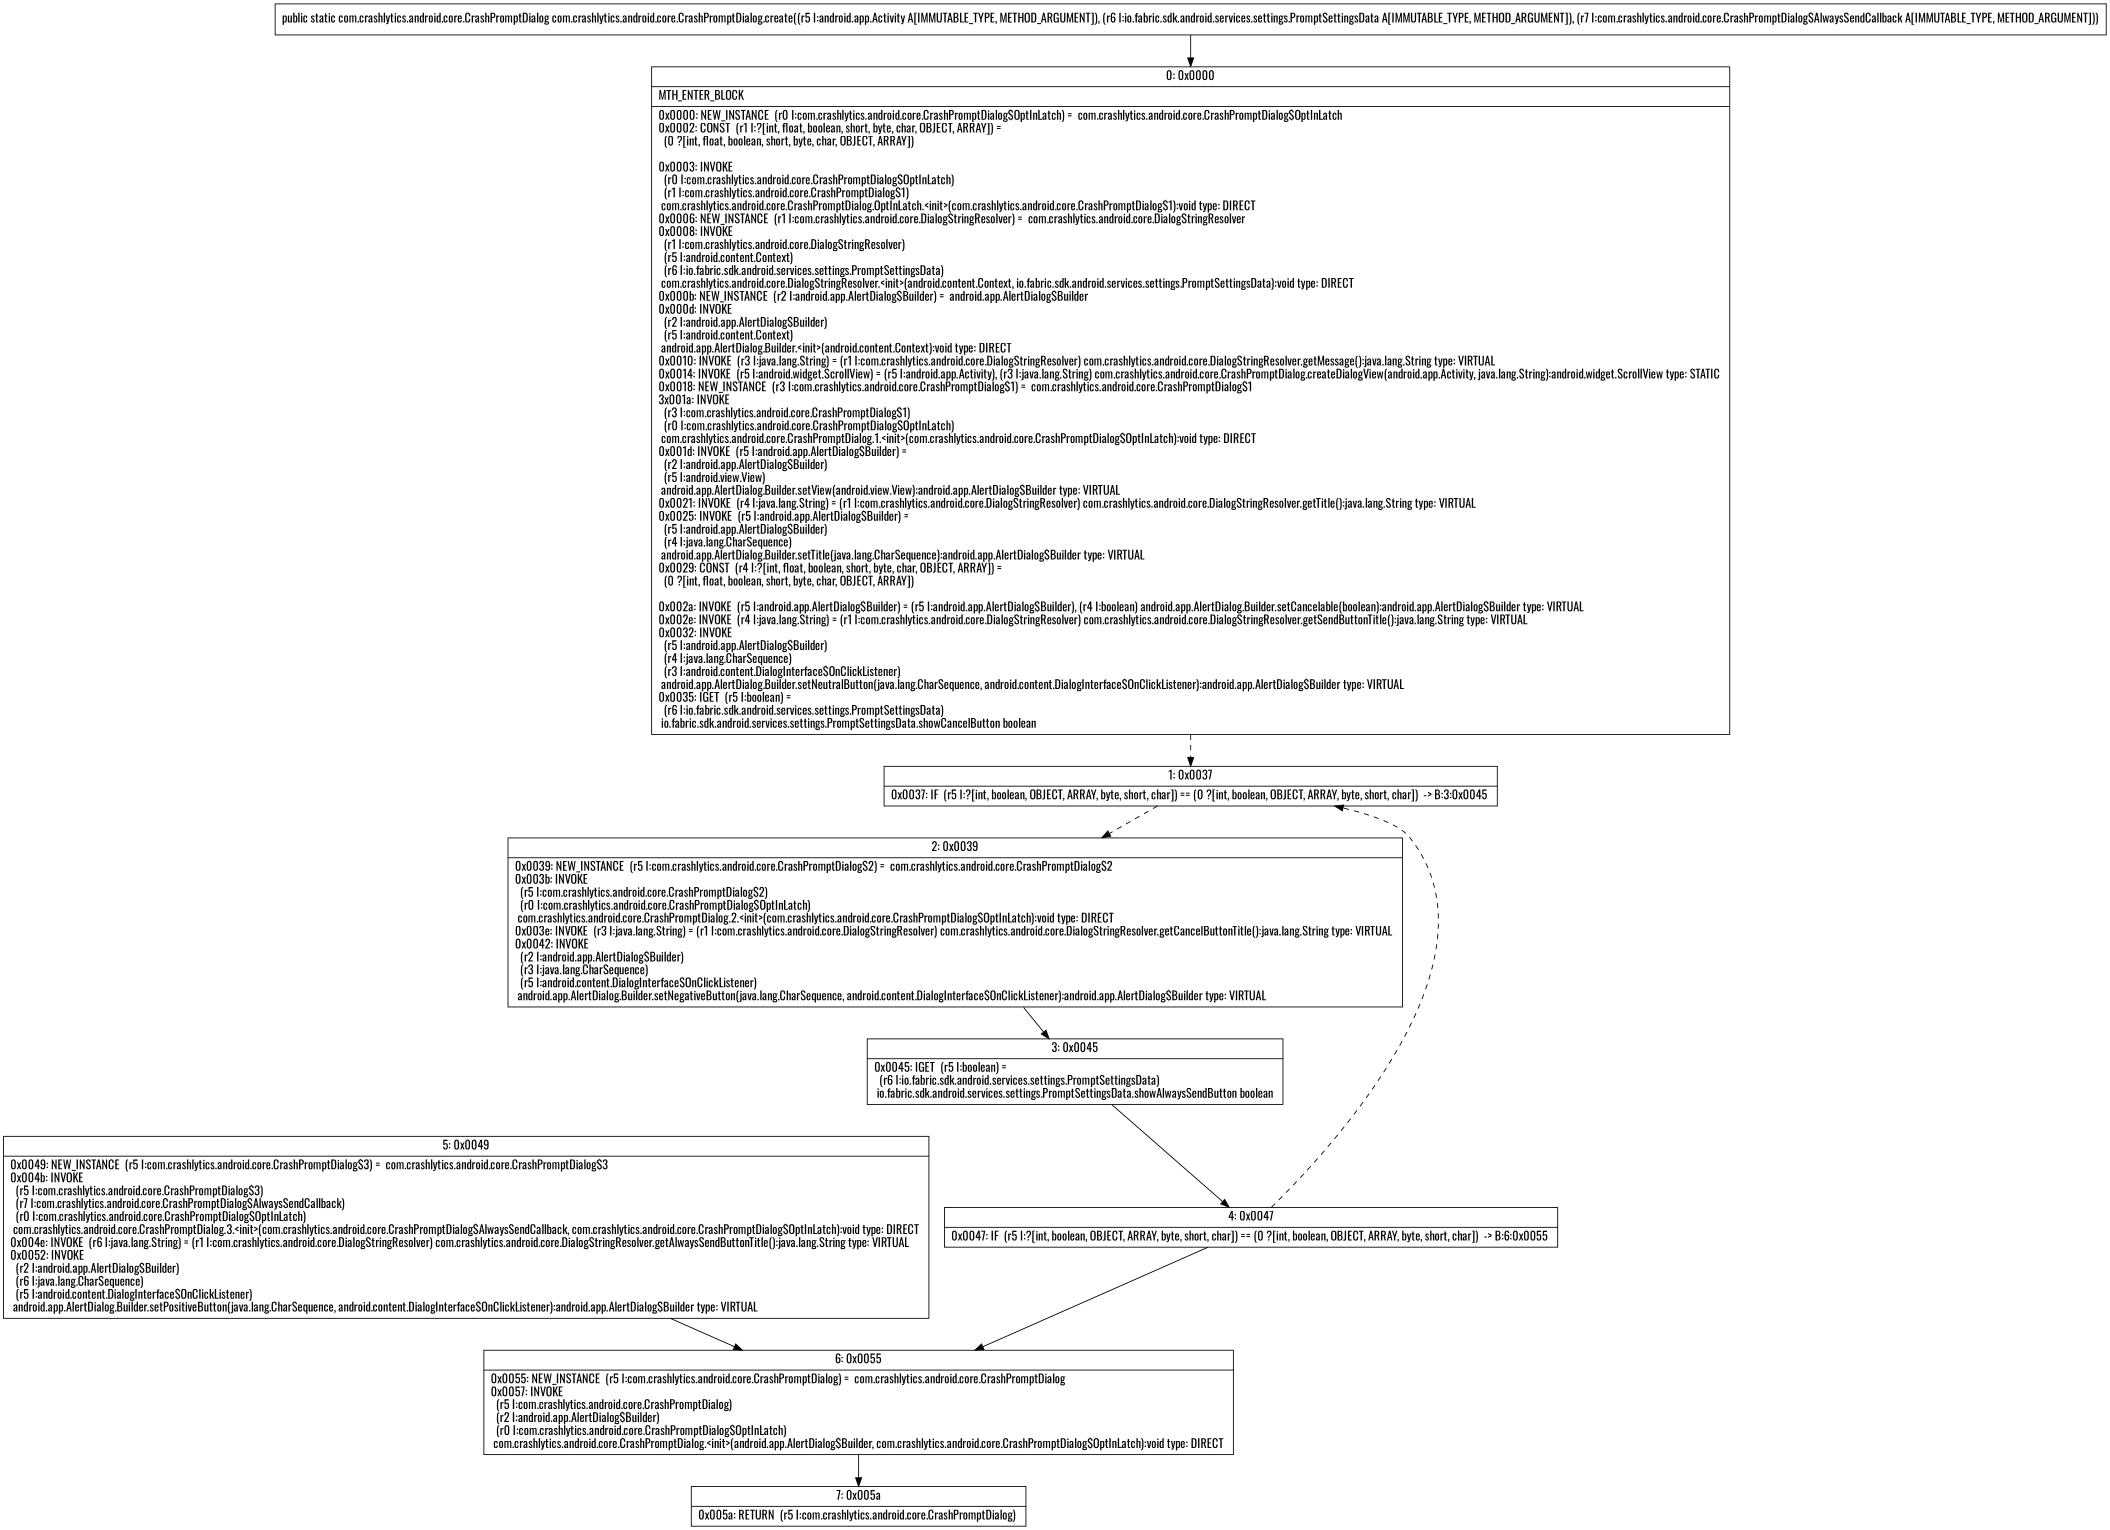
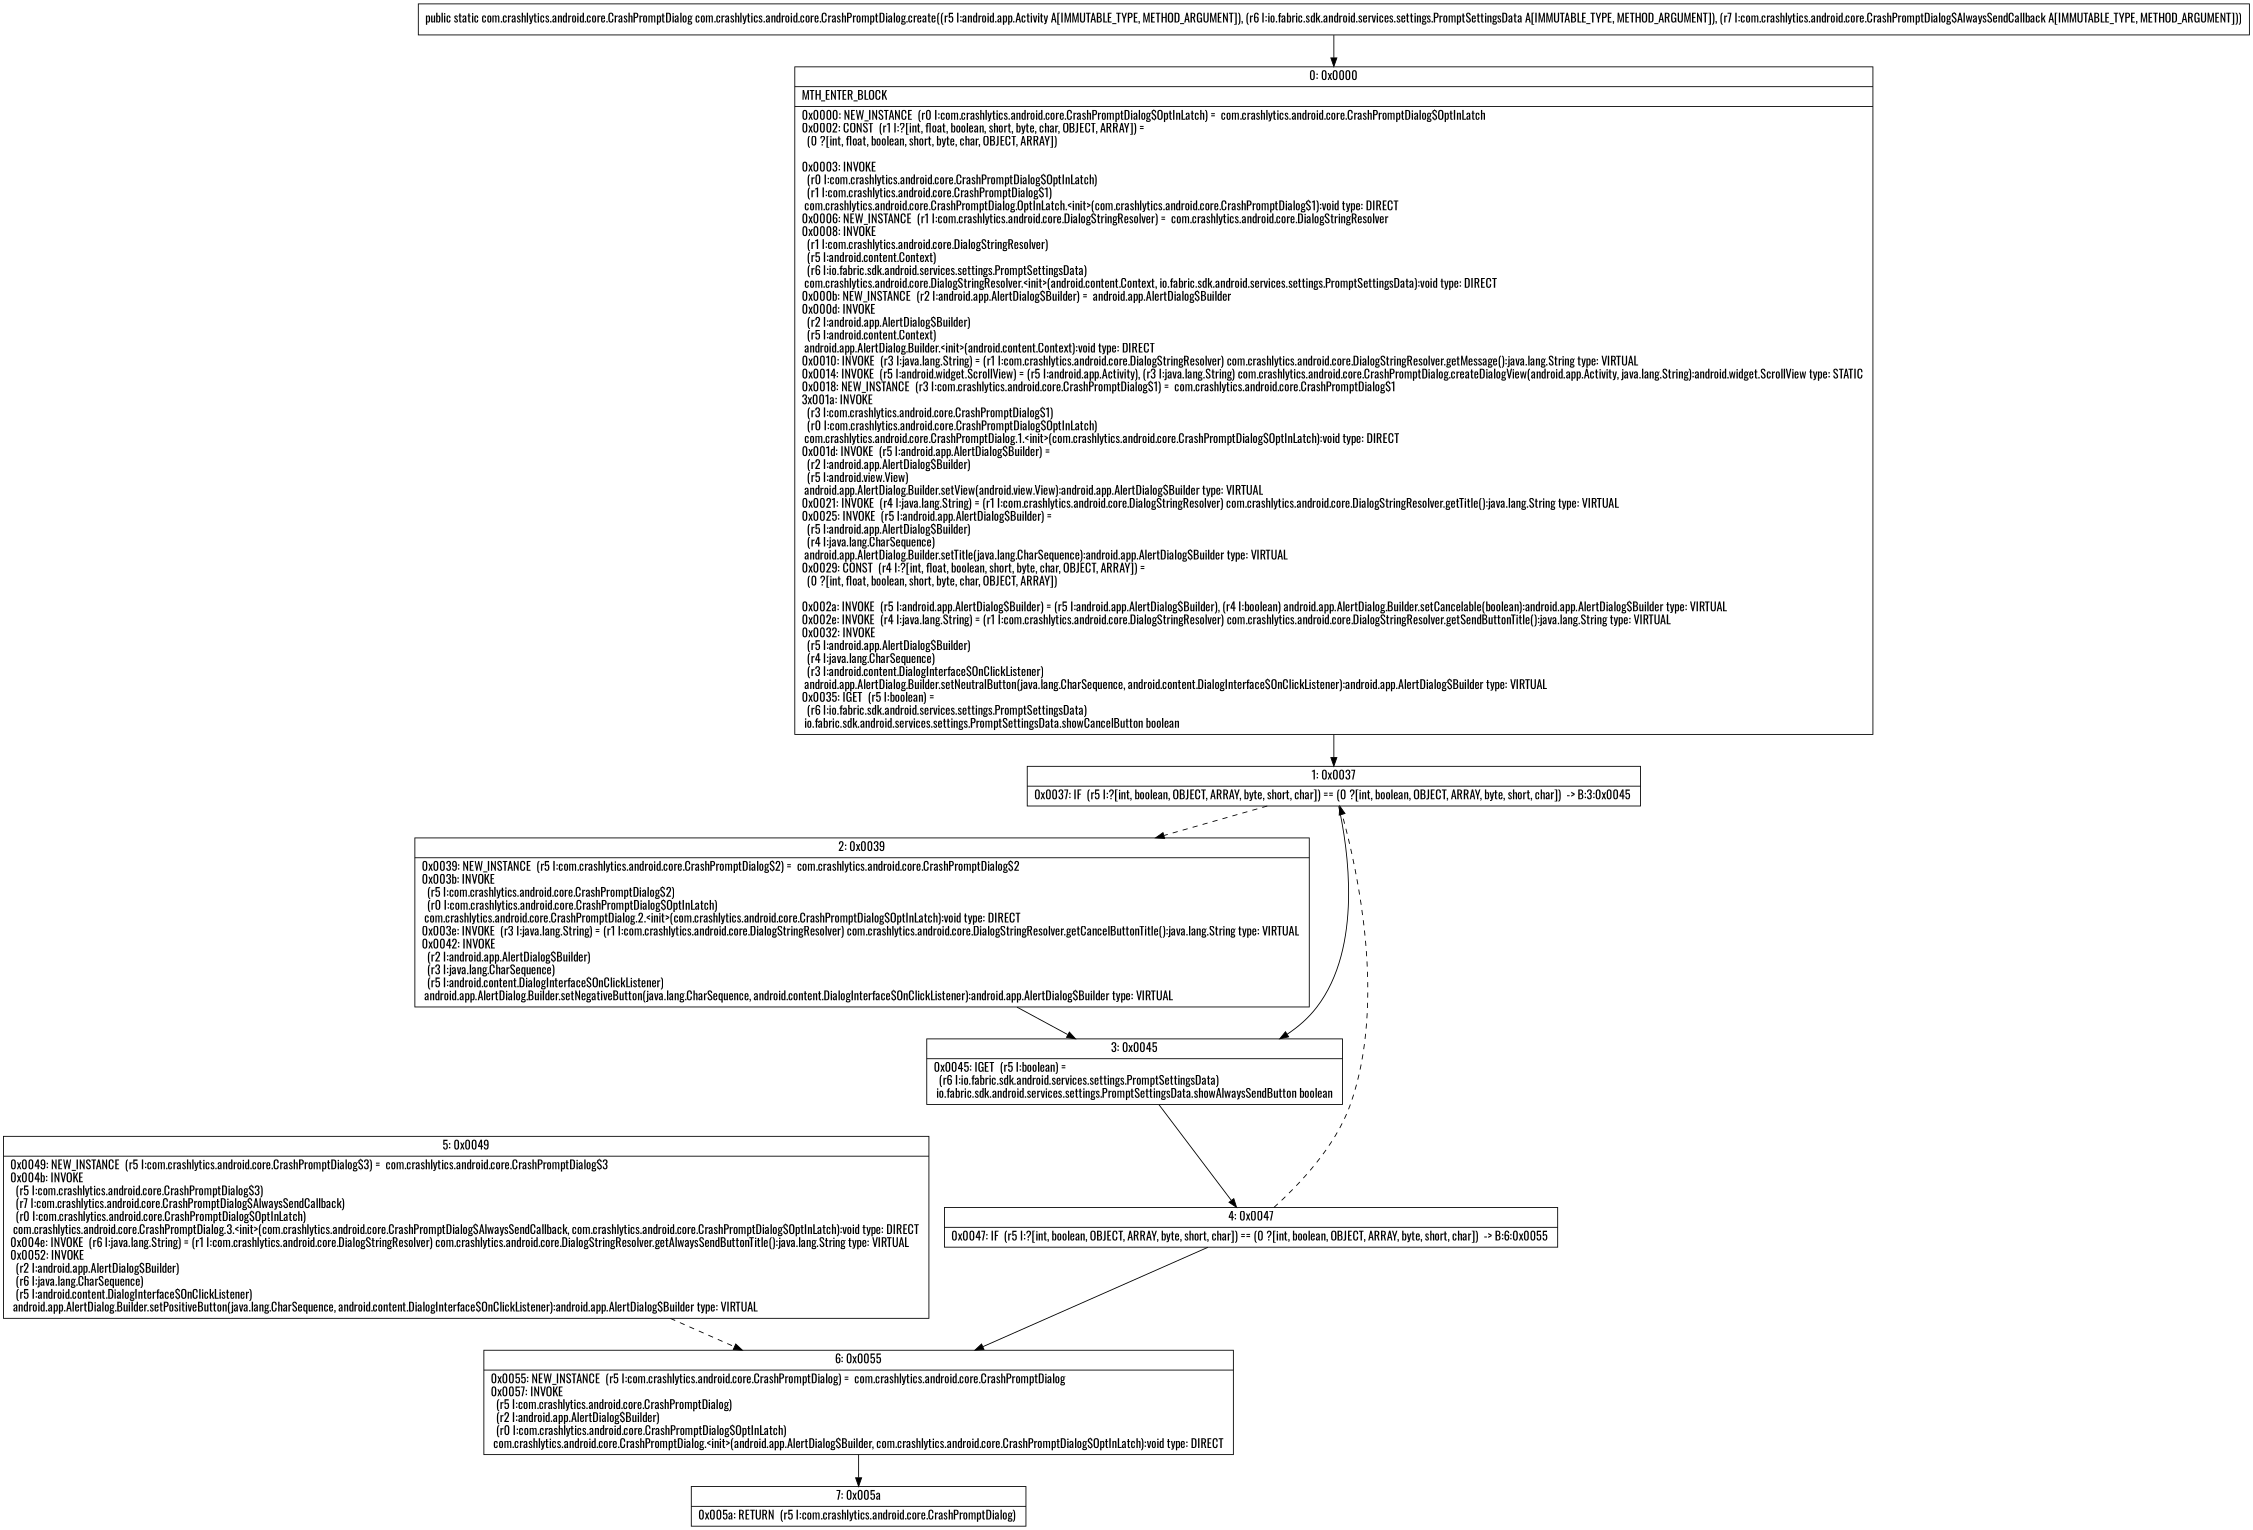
edge "0: 0x0000" -> "1: 0x0037": style dashed -> solid
edge "1: 0x0037" -> "3: 0x0045": added
edge "5: 0x0049" -> "6: 0x0055": style solid -> dashed
